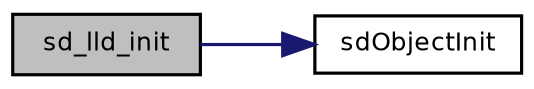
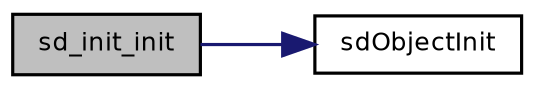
node "sd_lld_init": label "sd_lld_init" -> "sd_init_init"
